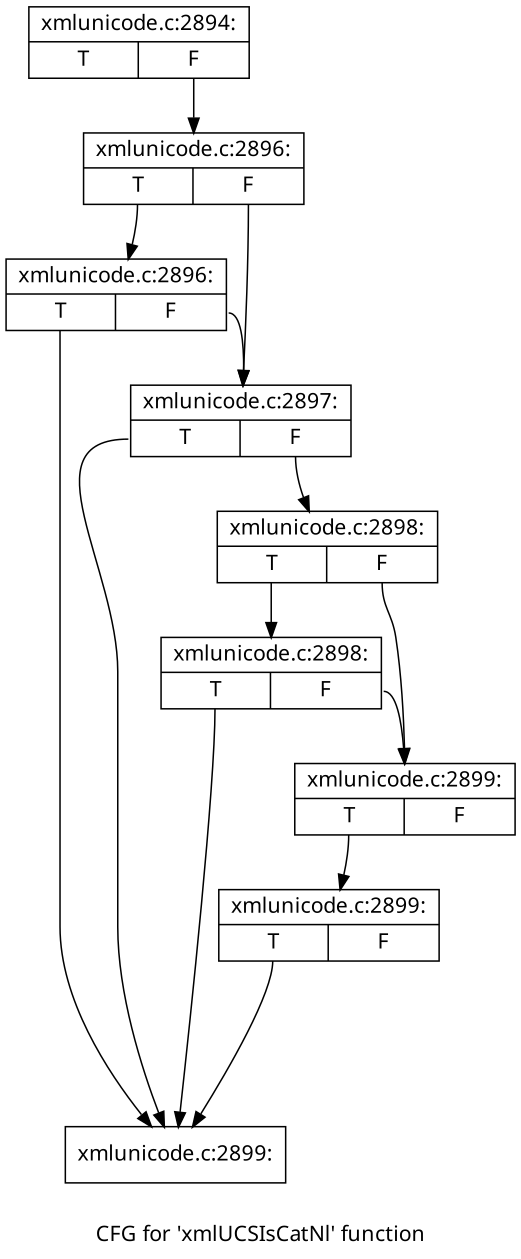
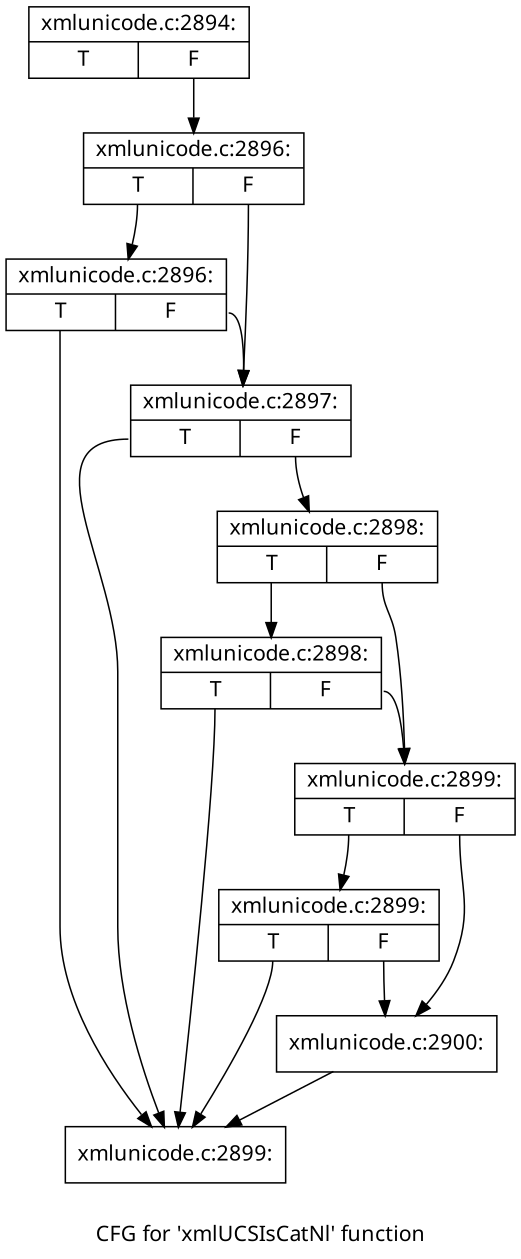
node "xmlunicode.c:2900:": added
